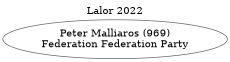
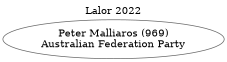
node "Peter Malliaros (969) Federation Federation Party": label "Peter Malliaros (969) Federation Federation Party" -> "Peter Malliaros (969) Australian Federation Party"
